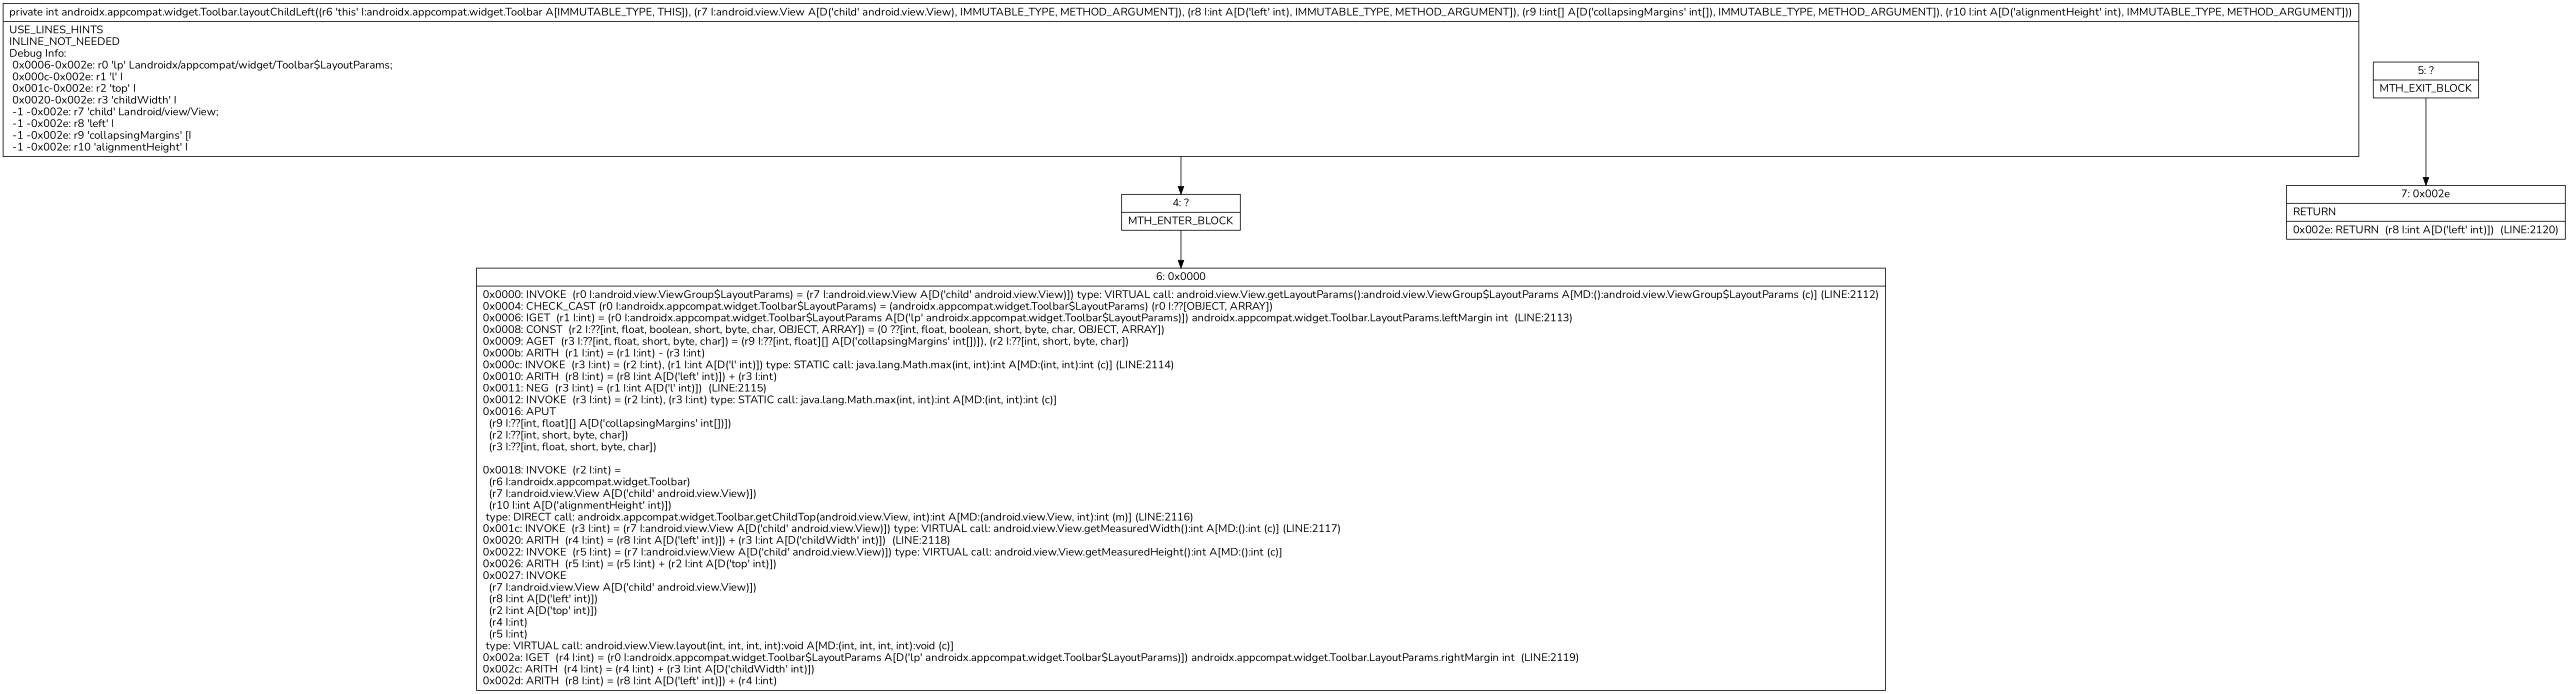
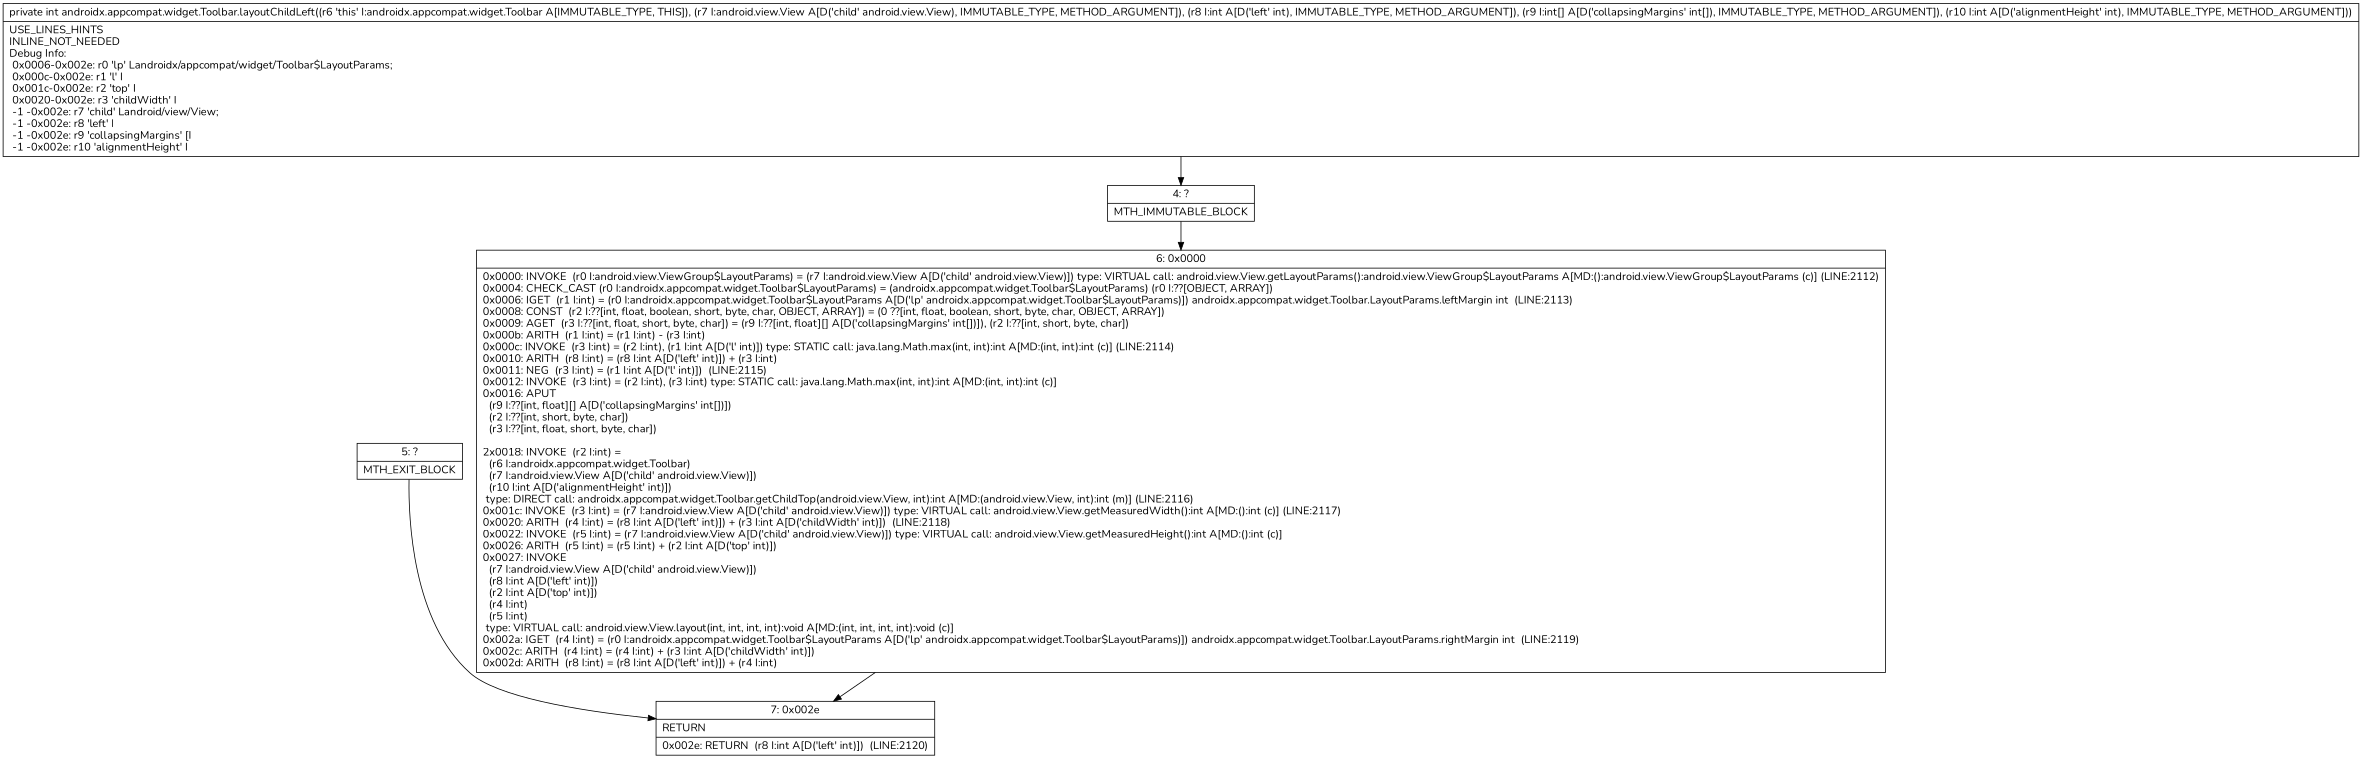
node "4: ?": text "MTH_ENTER_BLOCK" -> "MTH_IMMUTABLE_BLOCK"
node "6: 0x0000": text "0x0018: INVOKE  (r2 I:int) =" -> "2x0018: INVOKE  (r2 I:int) ="
edge "6: 0x0000" -> "7: 0x002e": added
